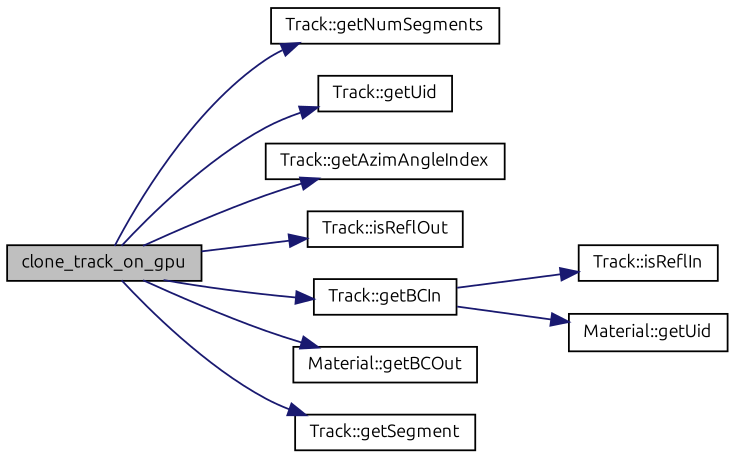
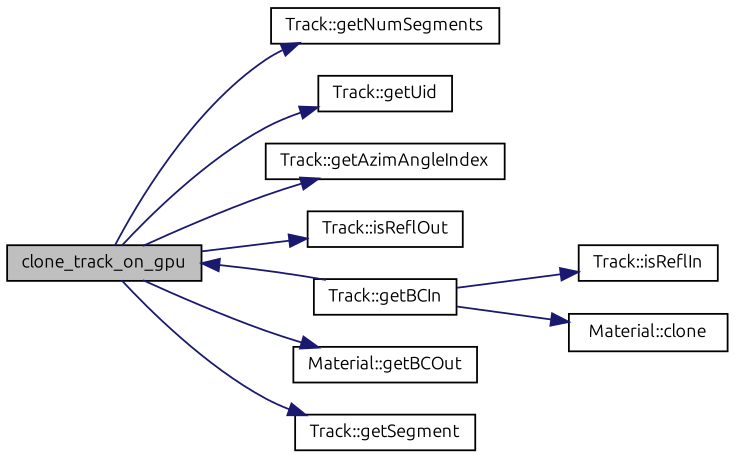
edge "clone_track_on_gpu" -> "Track::getBCIn": reversed
node "Material::getUid": label "Material::getUid" -> "Material::clone"
